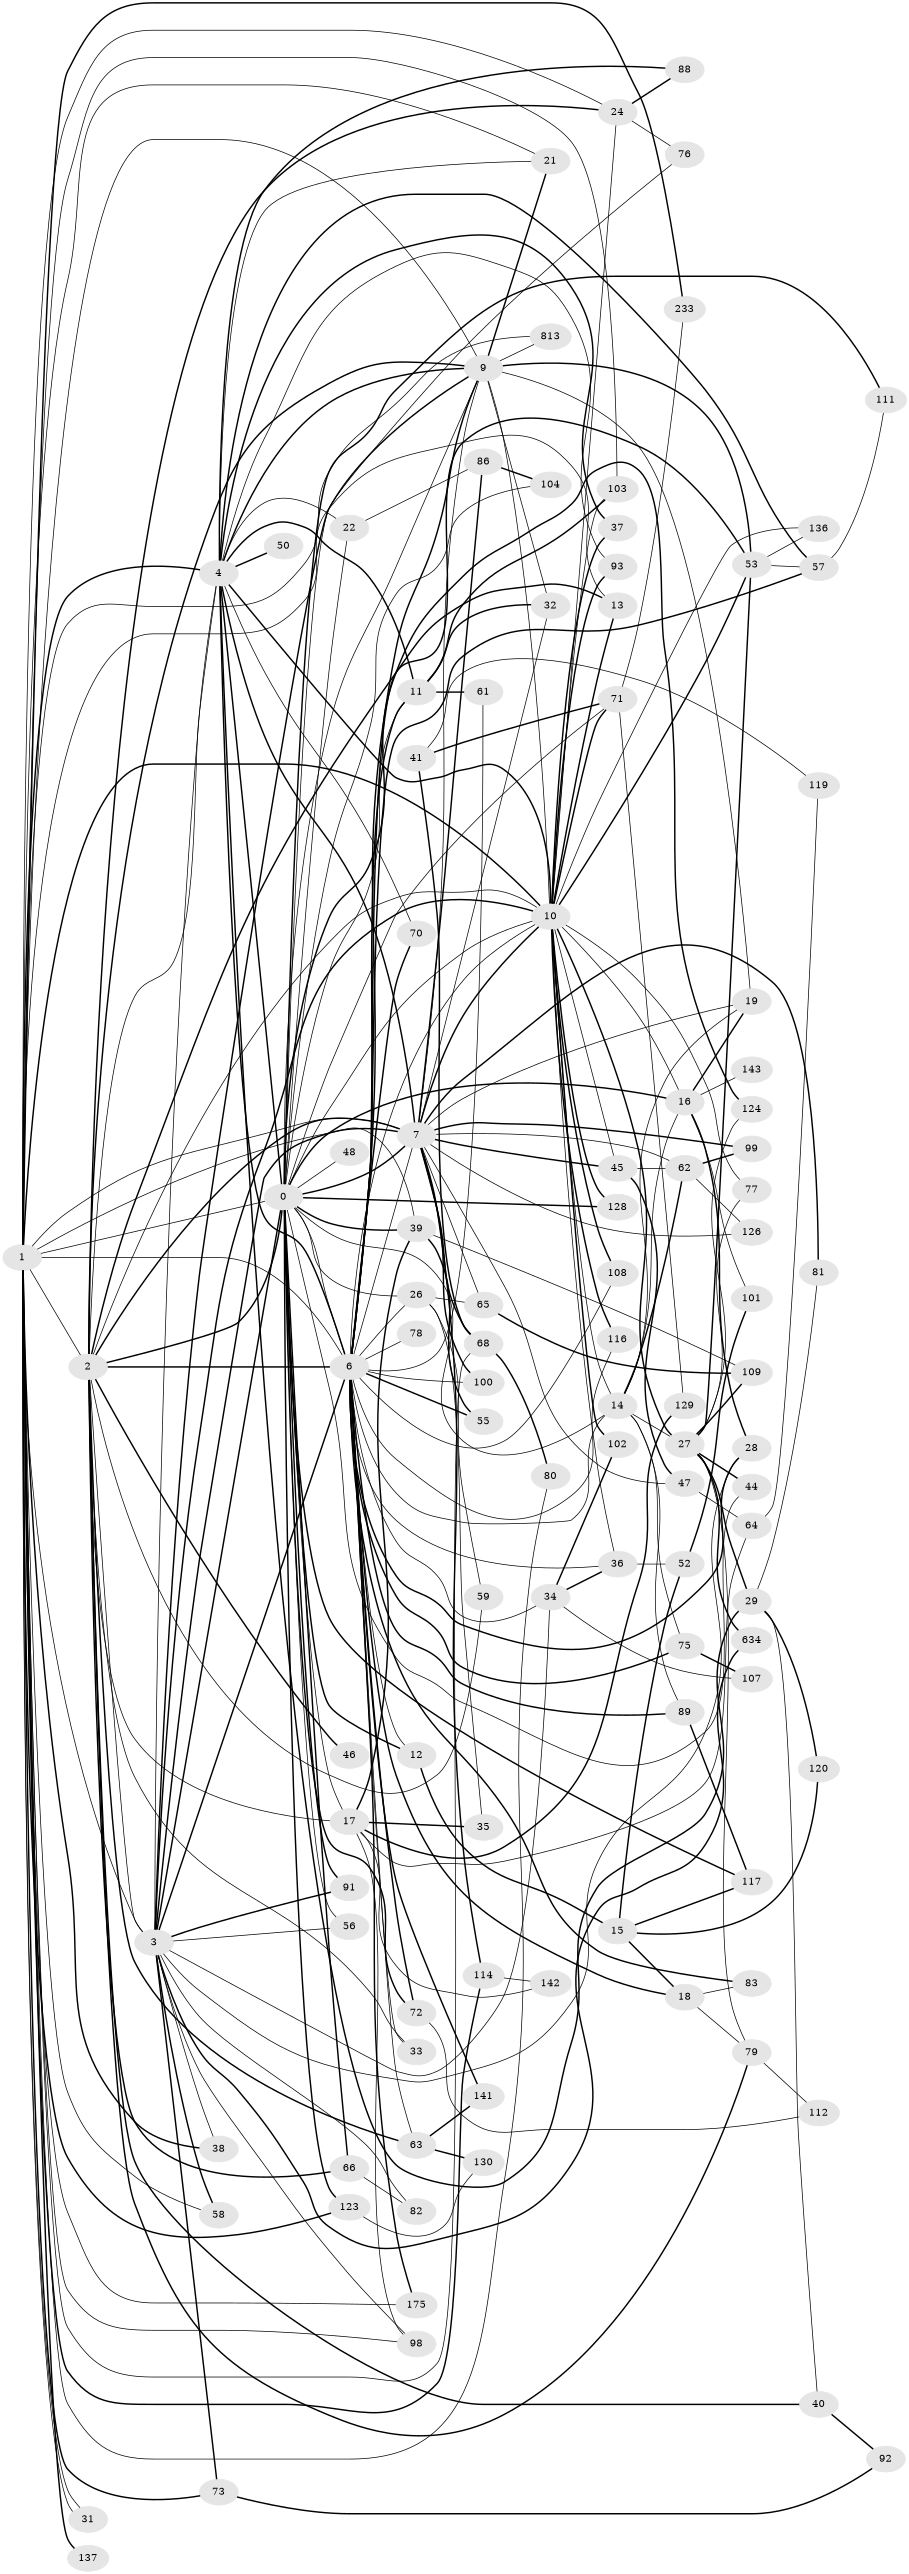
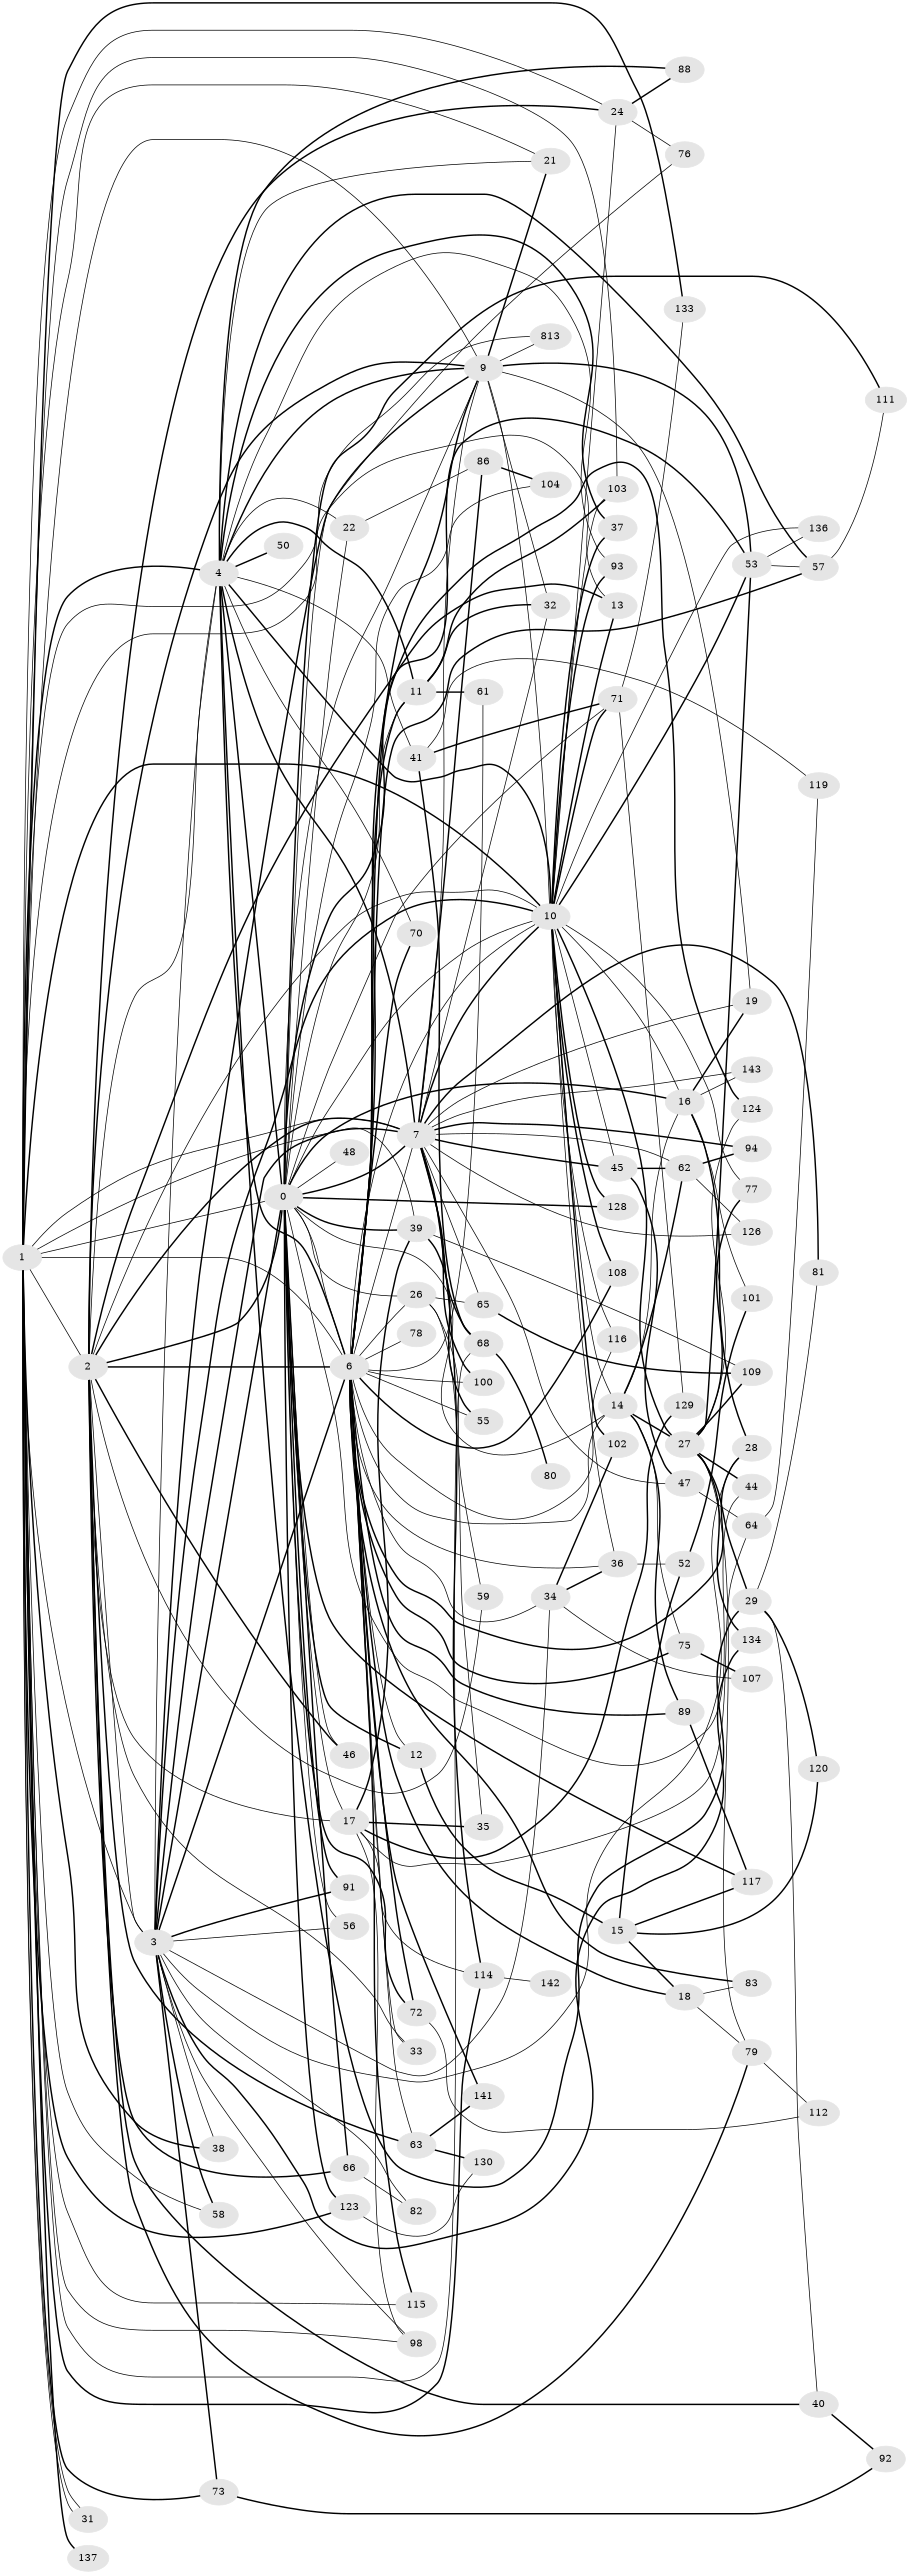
node "233": label "233" -> "133"
edge "4" -- "41": added
edge "143" -- "7": added
edge "19" -- "14": removed
node "99": label "99" -> "94"
edge "45" -- "62": style solid -> bold
edge "10" -- "116": style bold -> solid
edge "77" -- "27": style solid -> bold
edge "6" -- "55": style bold -> solid
edge "14" -- "27": style solid -> bold
edge "108" -- "6": style solid -> bold
edge "0" -- "46": added
edge "14" -- "89": style solid -> bold
node "634": label "634" -> "134"
edge "17" -- "142": now "17" -- "114"
node "175": label "175" -> "115"
edge "1" -- "80": removed
